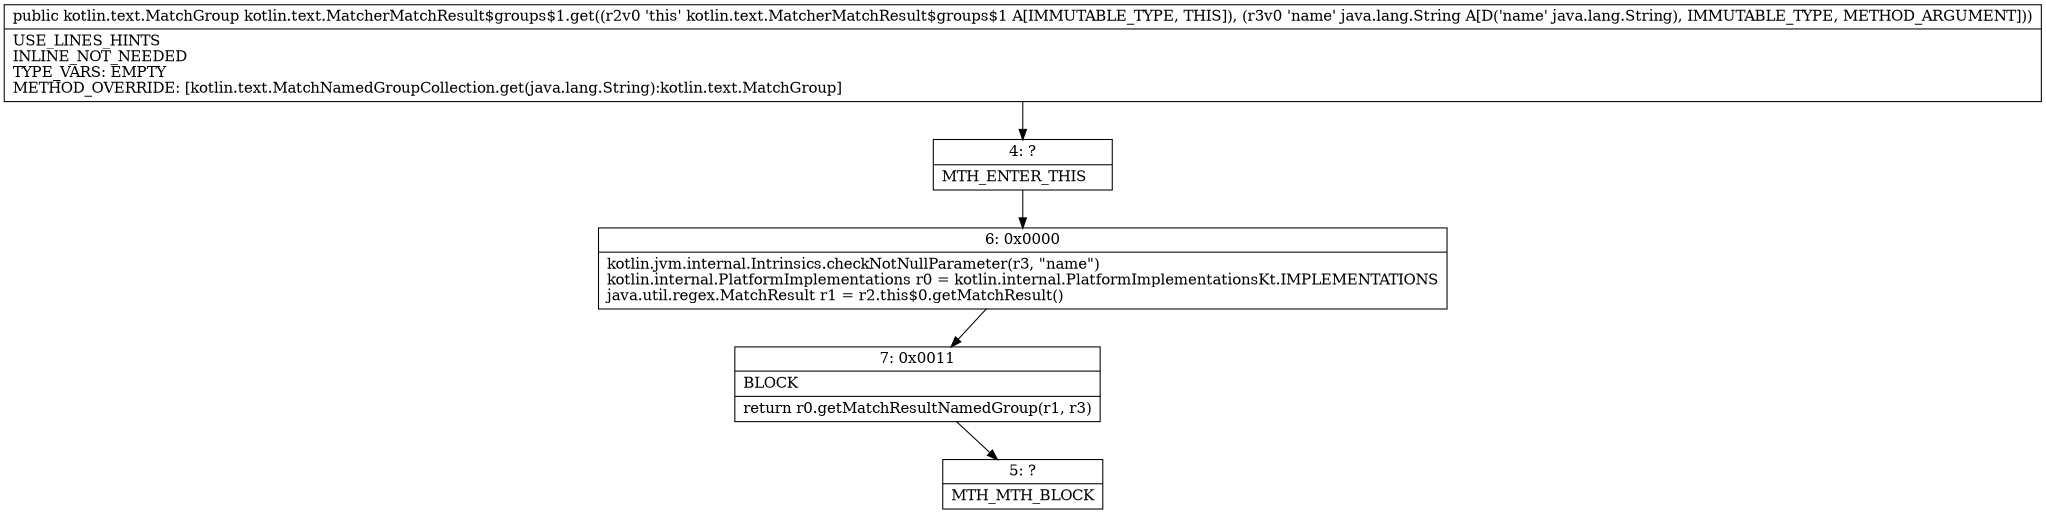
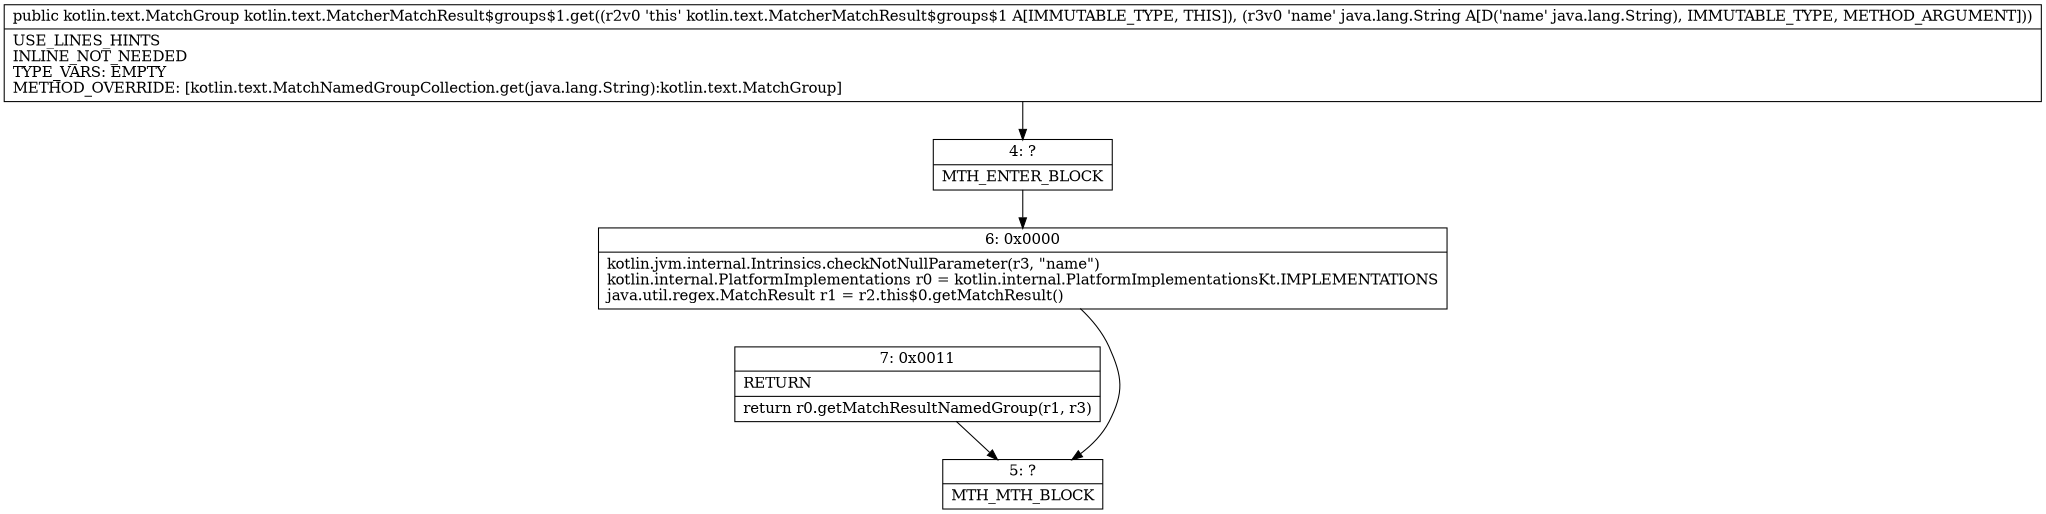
node "4: ?": text "MTH_ENTER_THIS" -> "MTH_ENTER_BLOCK"
edge "6: 0x0000" -> "7: 0x0011": now "6: 0x0000" -> "5: ?"
node "7: 0x0011": text "BLOCK" -> "RETURN"
